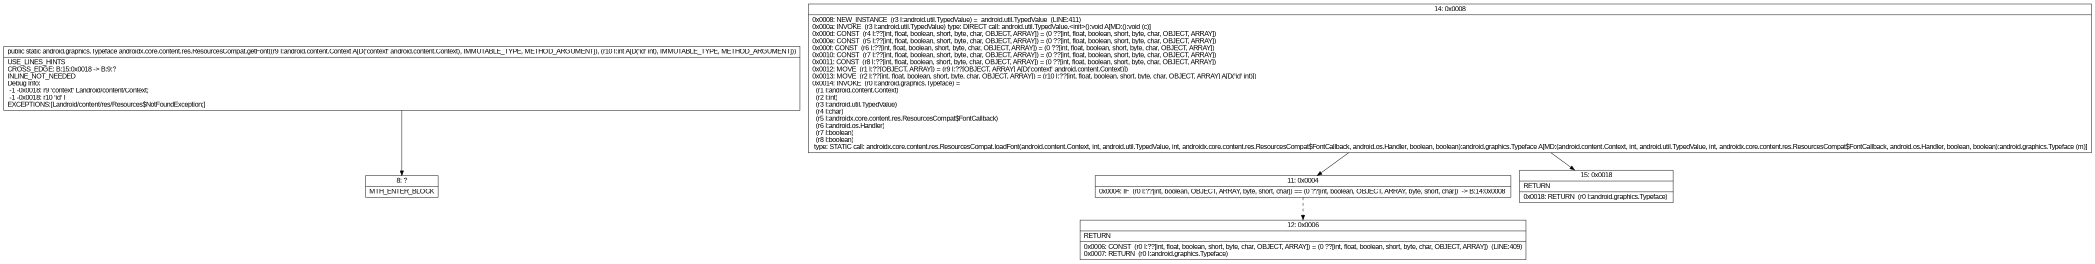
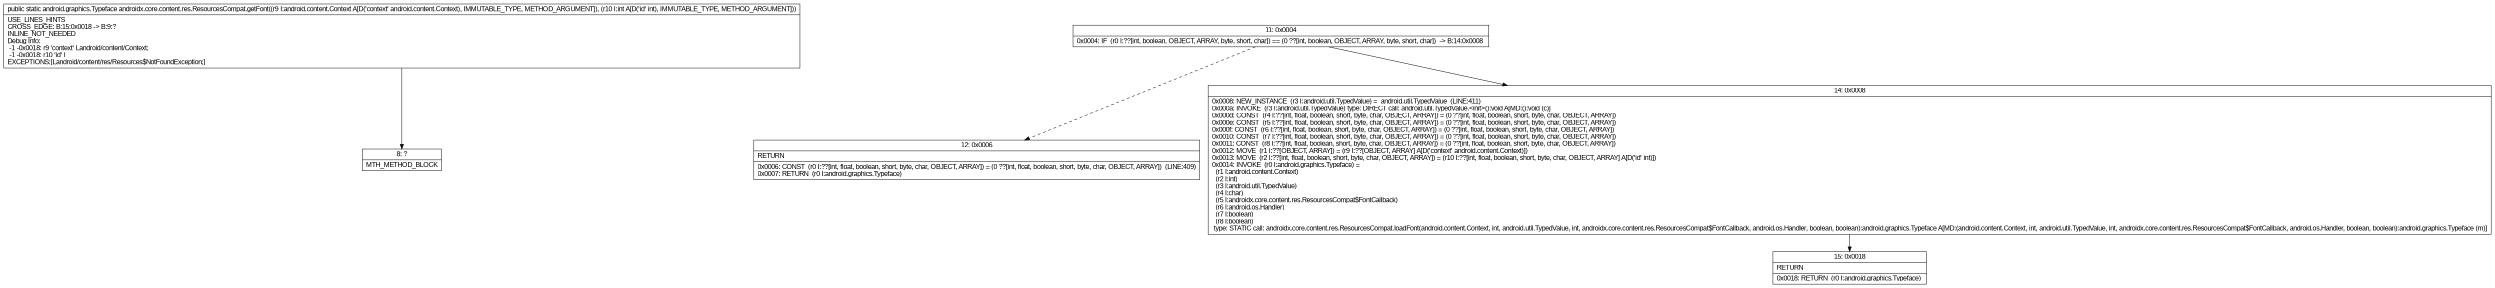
edge "14: 0x0008" -> "11: 0x0004": reversed
node "8: ?": text "MTH_ENTER_BLOCK" -> "MTH_METHOD_BLOCK"
